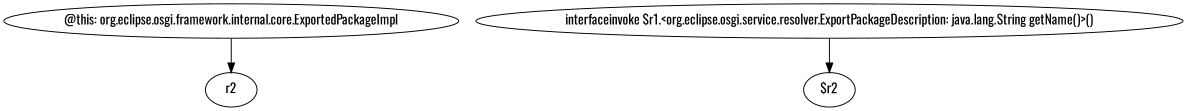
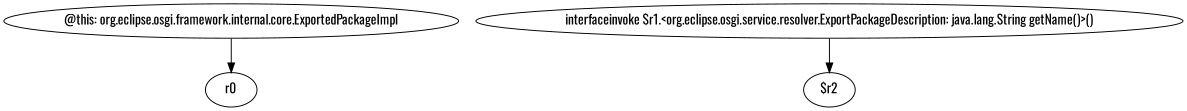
node "r2": label "r2" -> "r0"
